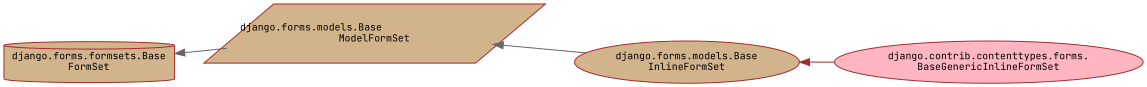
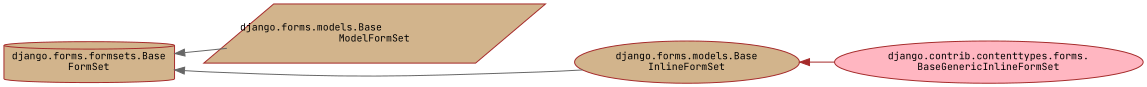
edge "django.forms.models.Base InlineFormSet" -> "django.forms.models.Base ModelFormSet": now "django.forms.models.Base InlineFormSet" -> "django.forms.formsets.Base FormSet"
